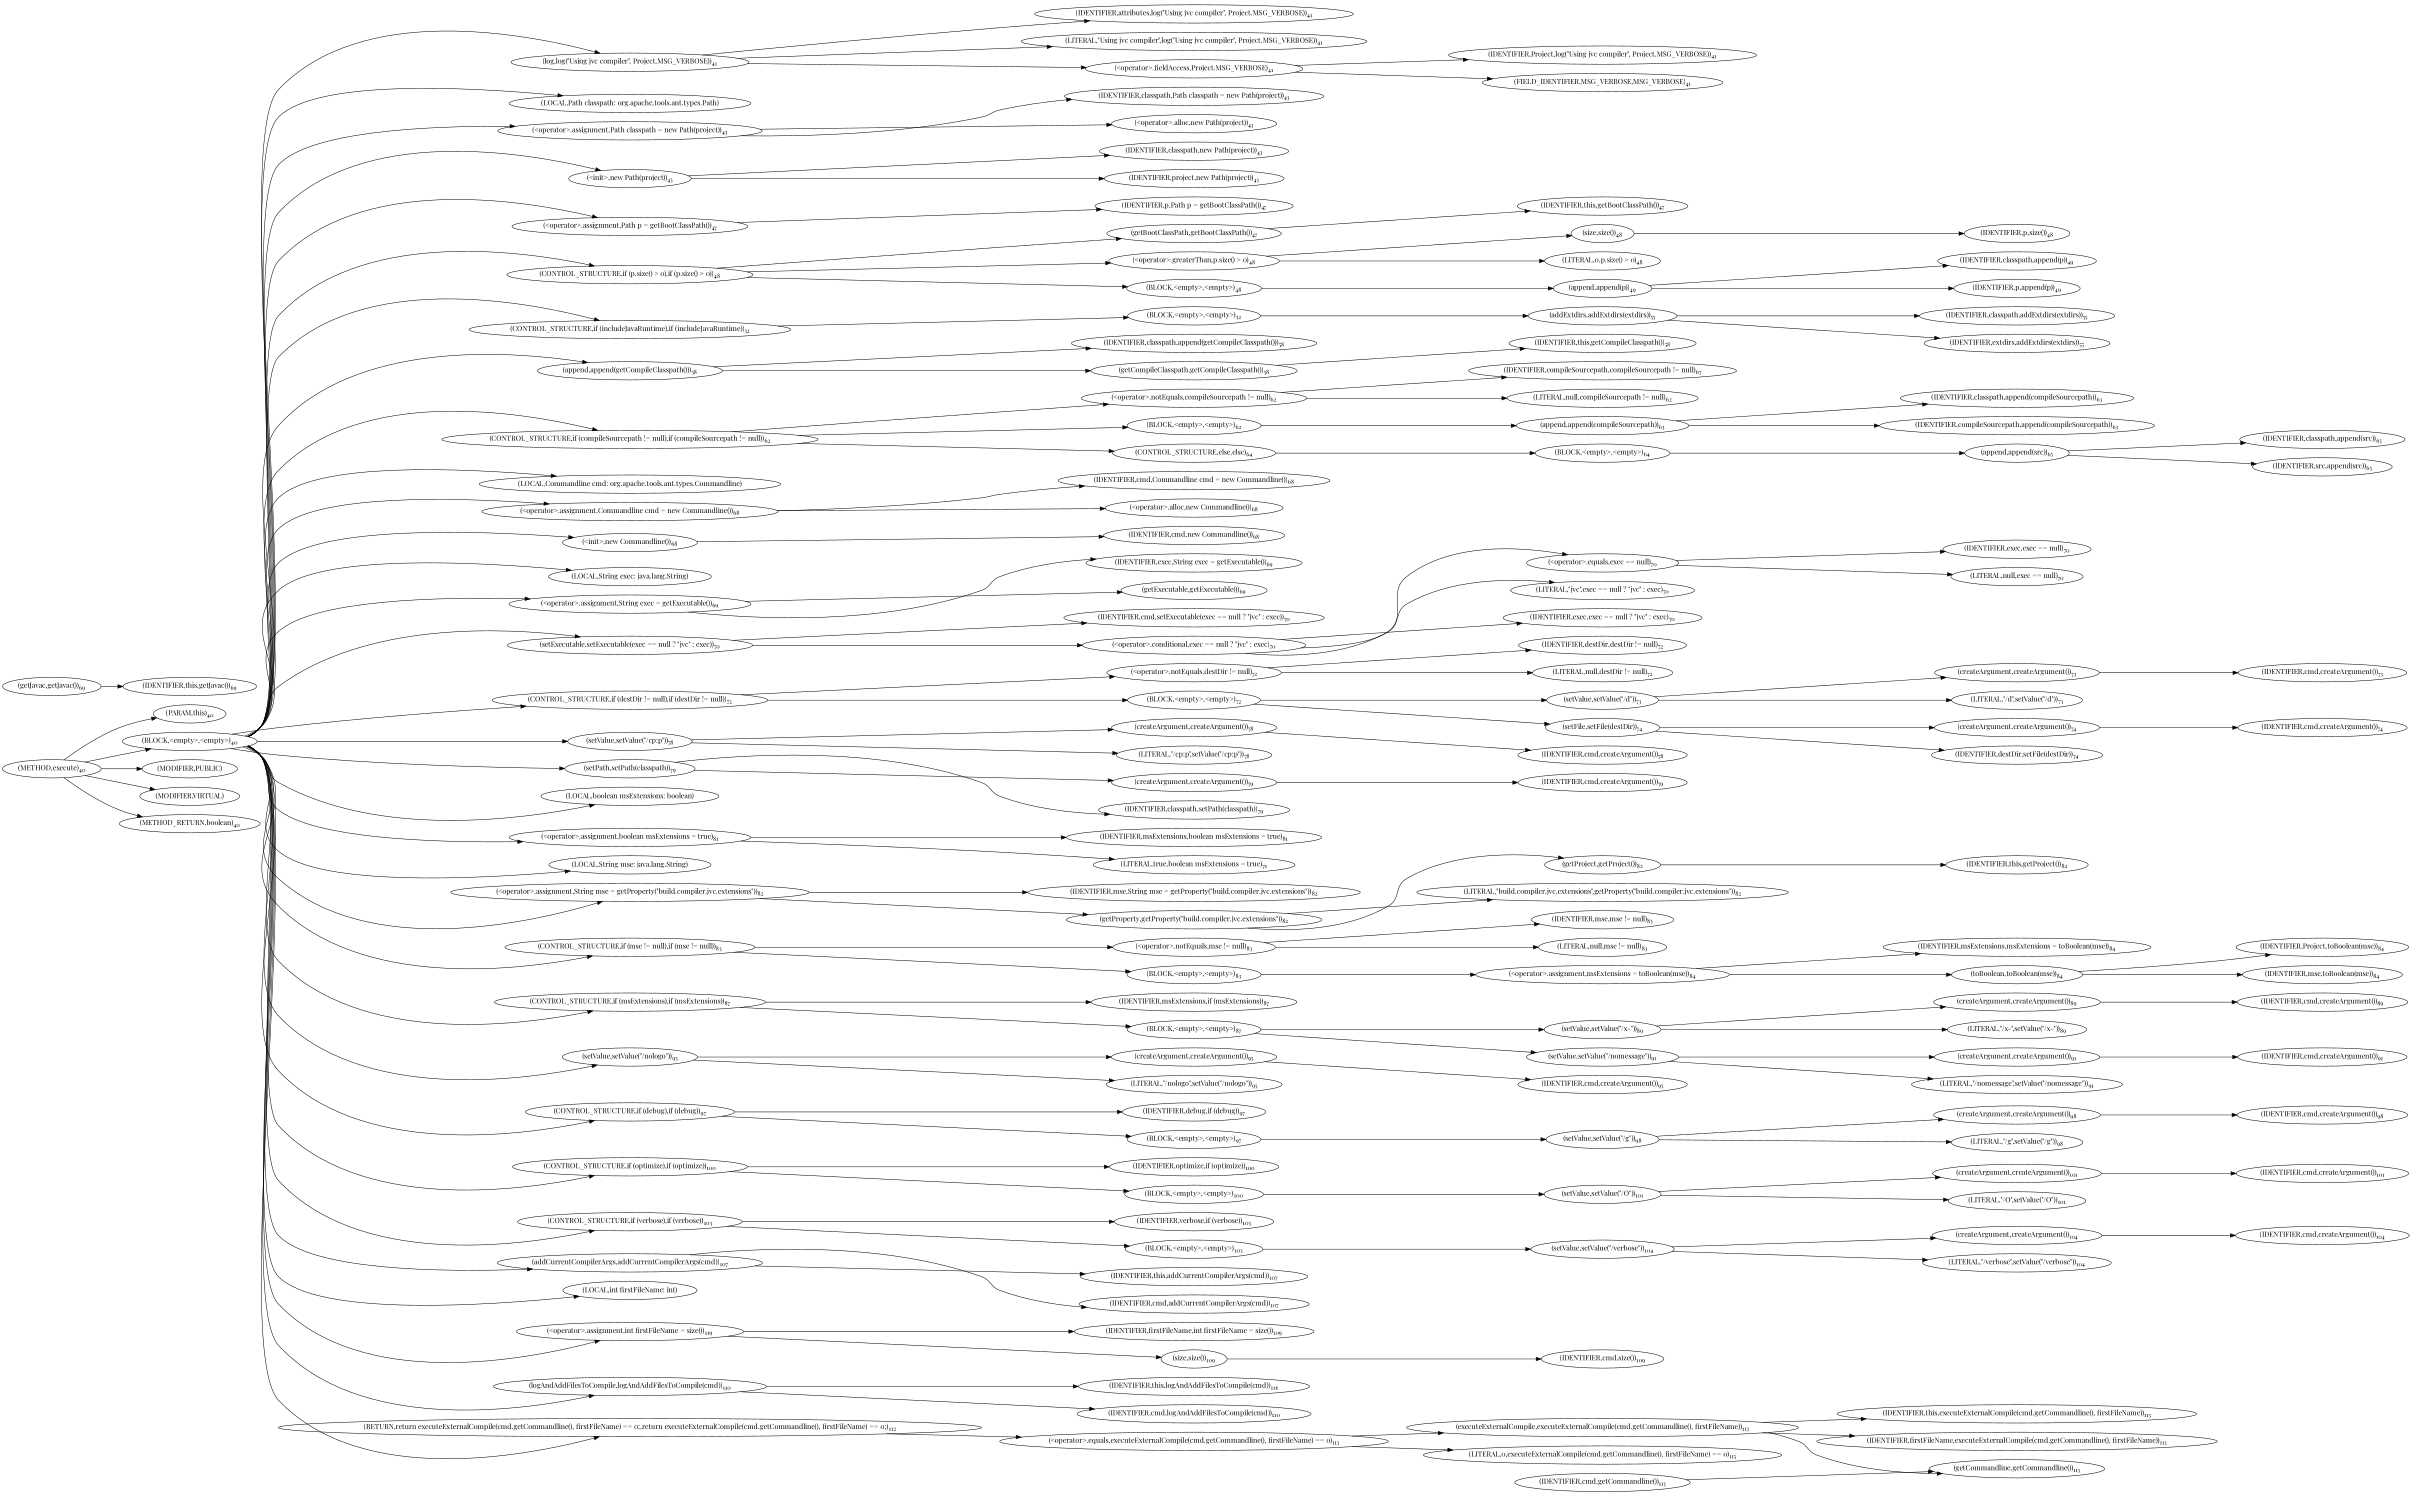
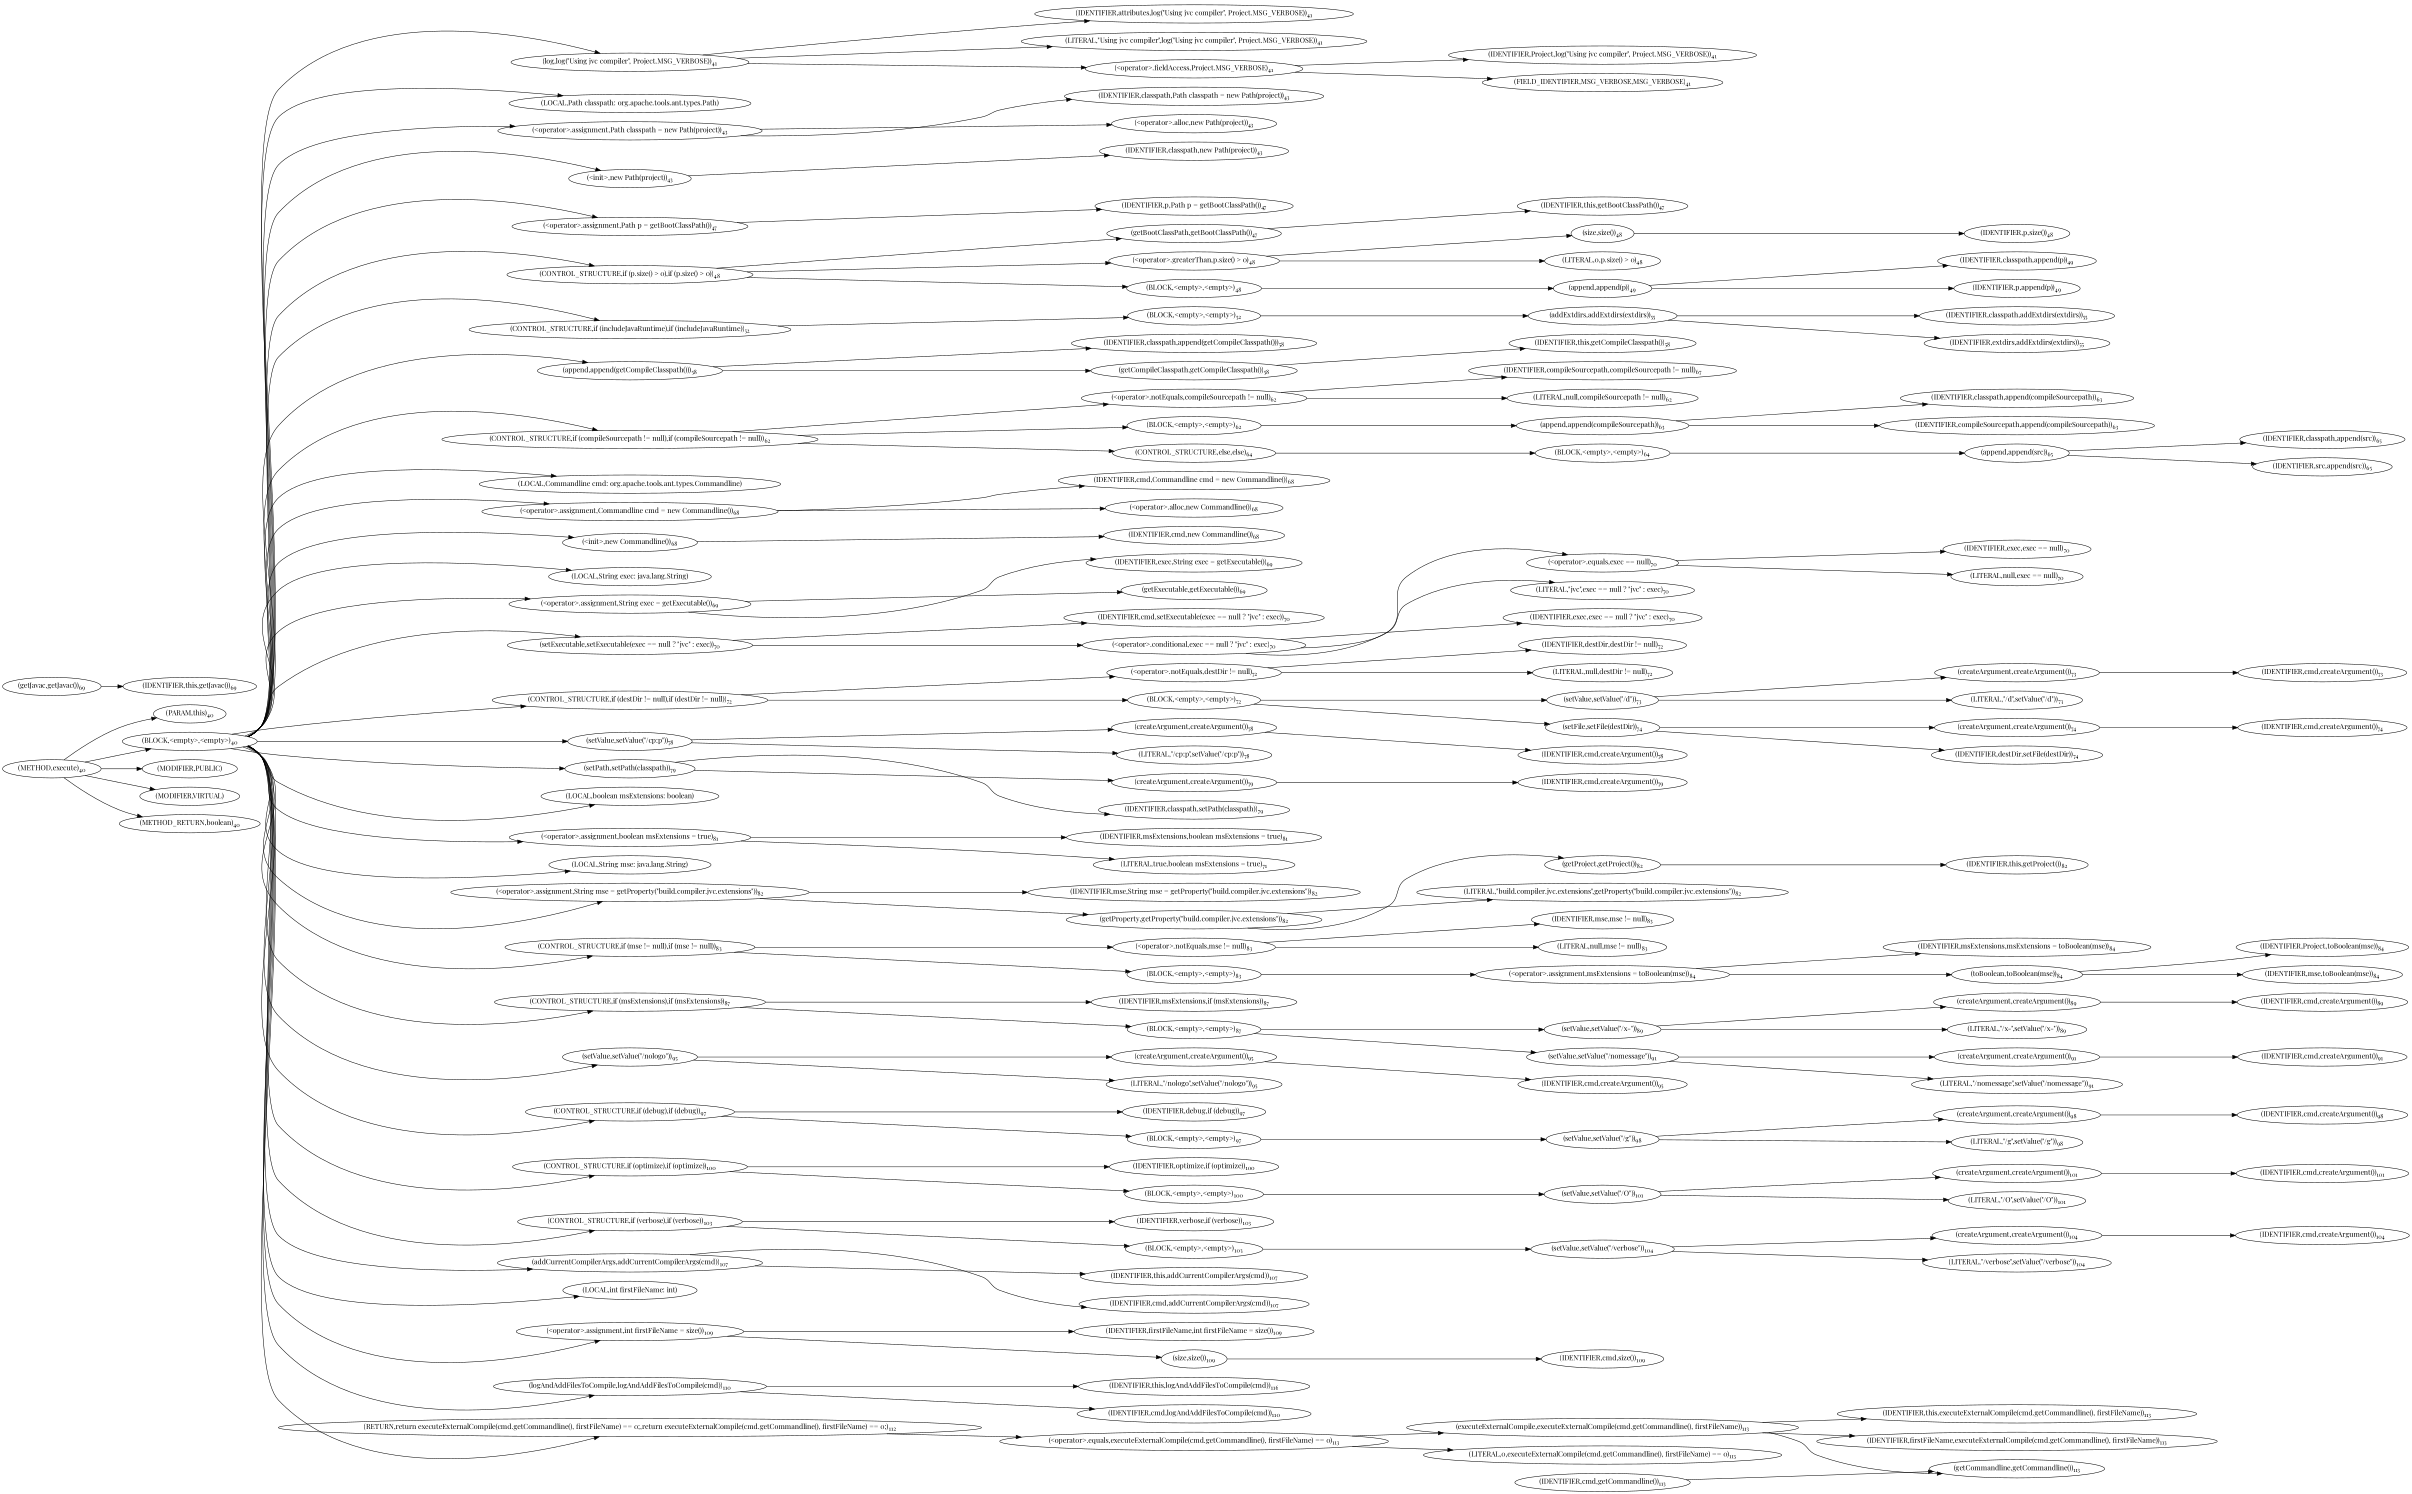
node "(IDENTIFIER,project,new Path(project))": removed
node "(<operator>.assignment,int firstFileName = size())": text "119" -> "109"
